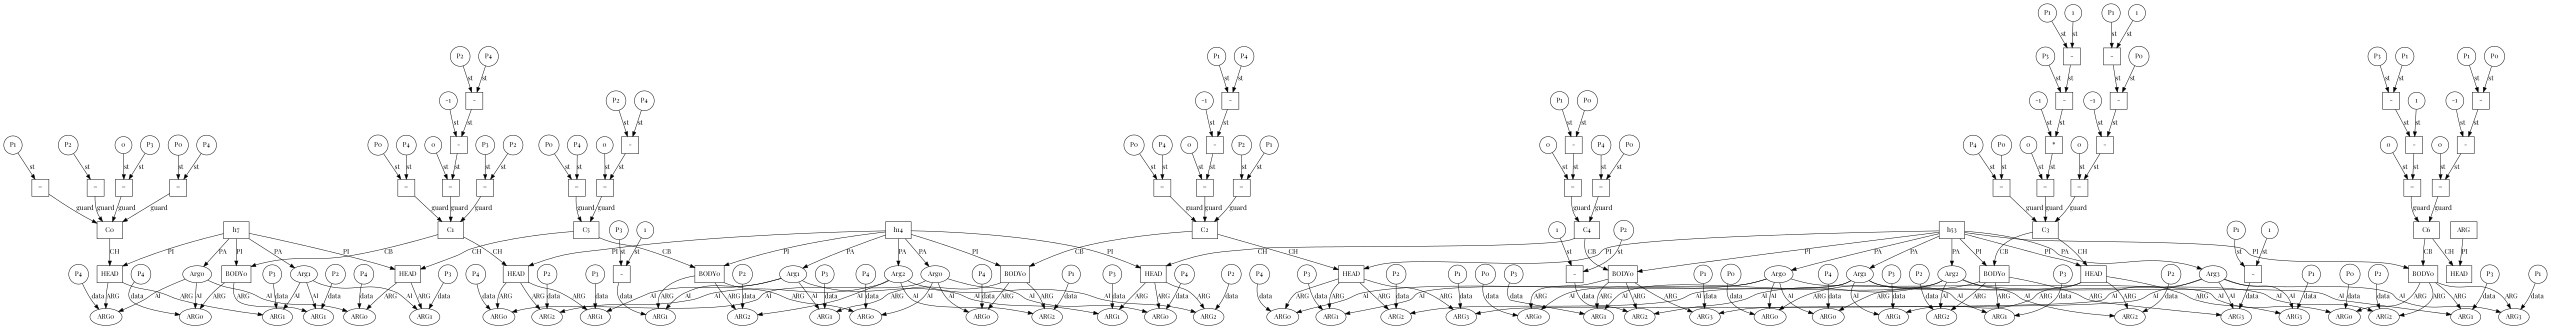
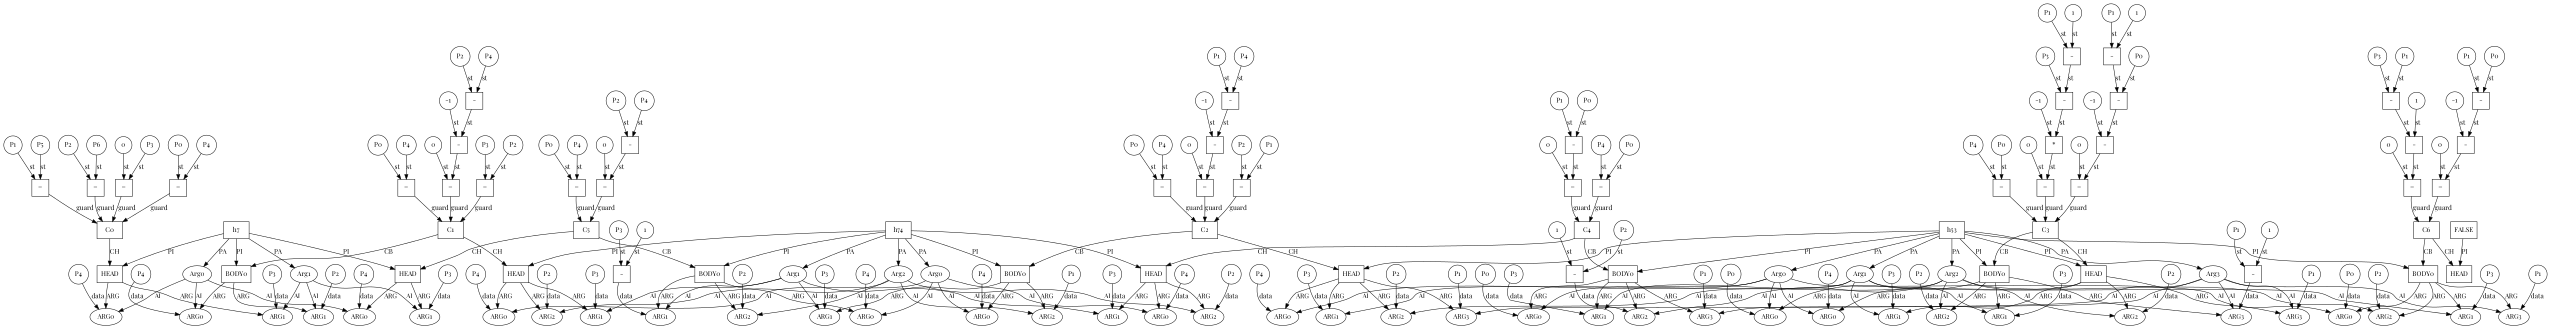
node "P5": added
node "P6": added
node "h14": label "h14" -> "h74"
node "ARG": label "ARG" -> "FALSE"
